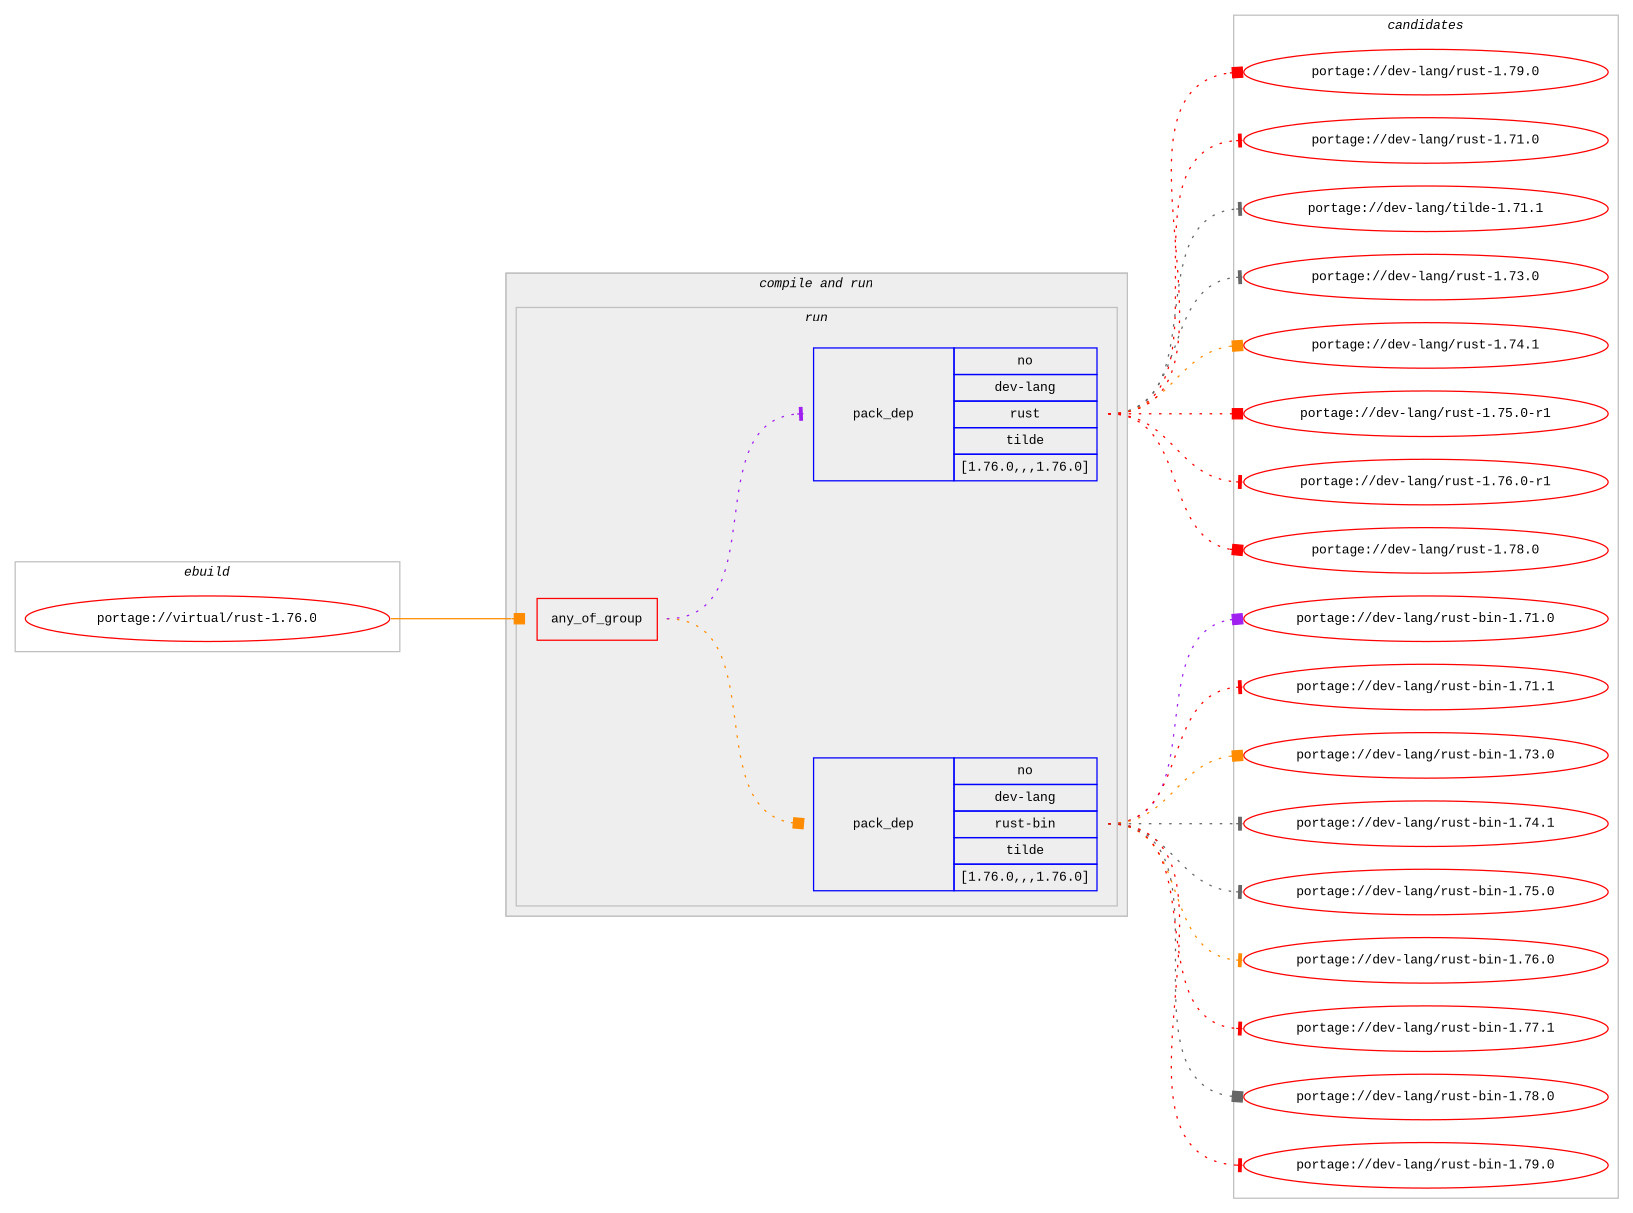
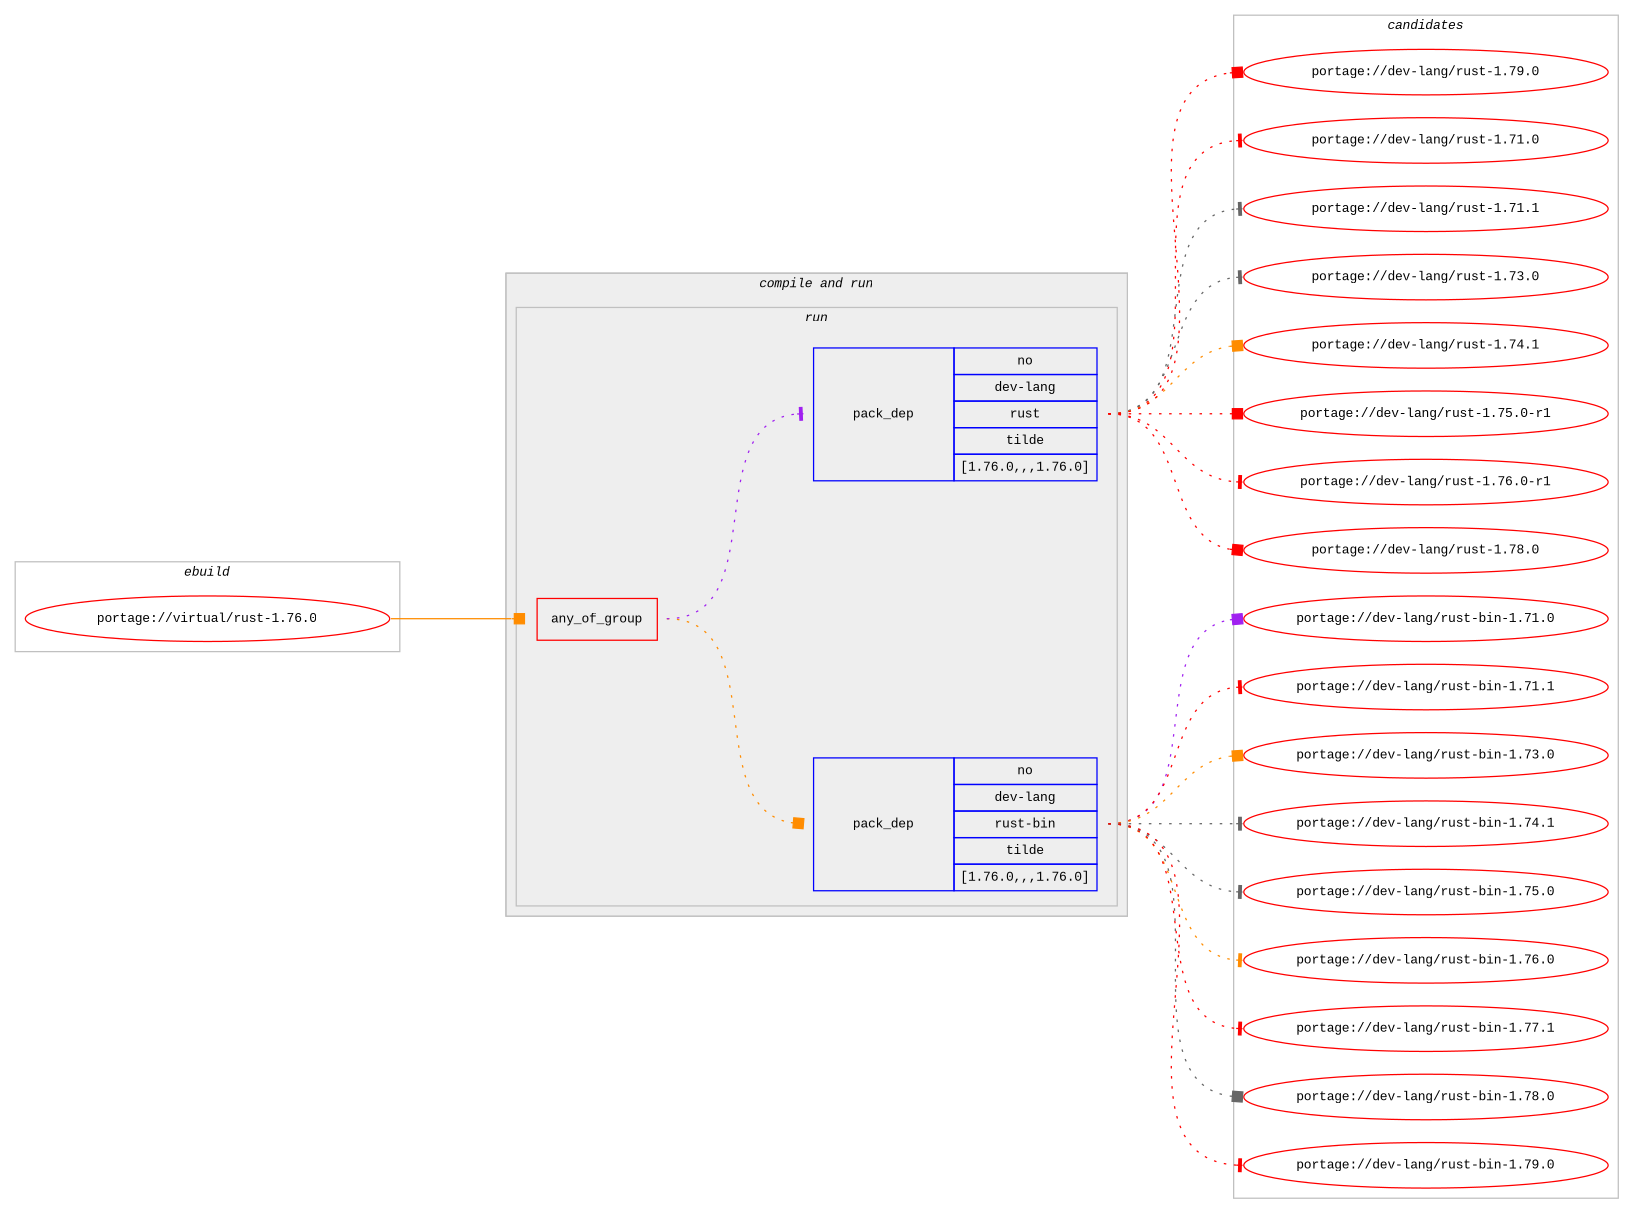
node "portage://dev-lang/tilde-1.71.1": label "portage://dev-lang/tilde-1.71.1" -> "portage://dev-lang/rust-1.71.1"
